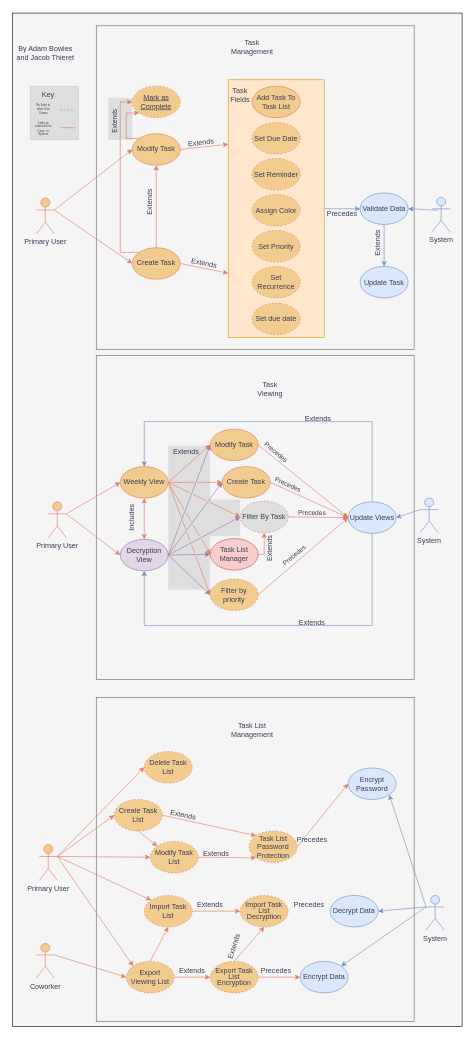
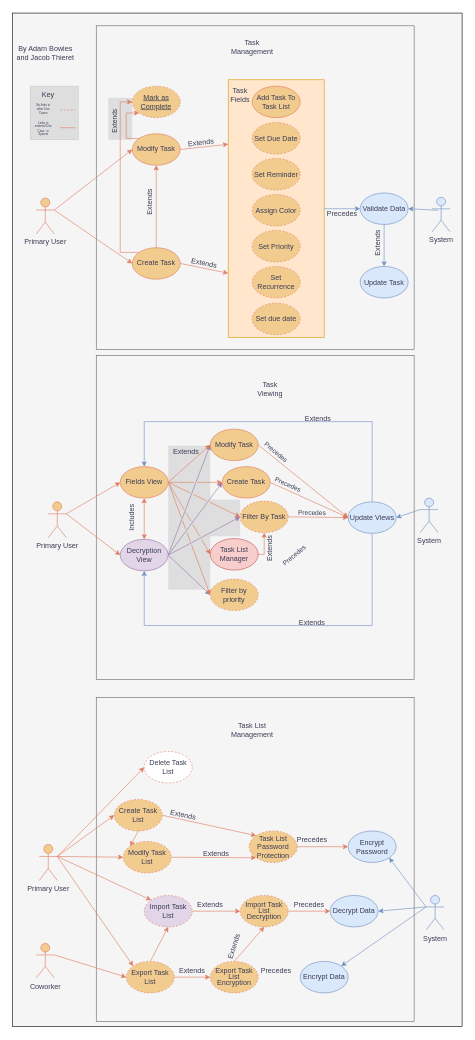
node "Weekly View": label "Weekly View" -> "Fields View"
node "Filter By Task": fillcolor #dedede -> #f2cc8f
edge "Decryption View" -> "Task List Manager": removed
edge "Filter by priority" -> "Update Views": removed
node "Delete Task List": fillcolor #f2cc8f -> #ffffff
node "Encrypt Password": moved (372, 784) -> (372, 847)
node "Modify Task List": moved (174, 857) -> (147, 857)
node "Import Task List": fillcolor #f2cc8f -> #e1d5e7
edge "Import Task List Decryption" -> "Decrypt Data": added
node "Export Viewing List": label "Export Viewing List" -> "Export Task List"
edge "Export Task List Encryption" -> "Encrypt Data": removed
